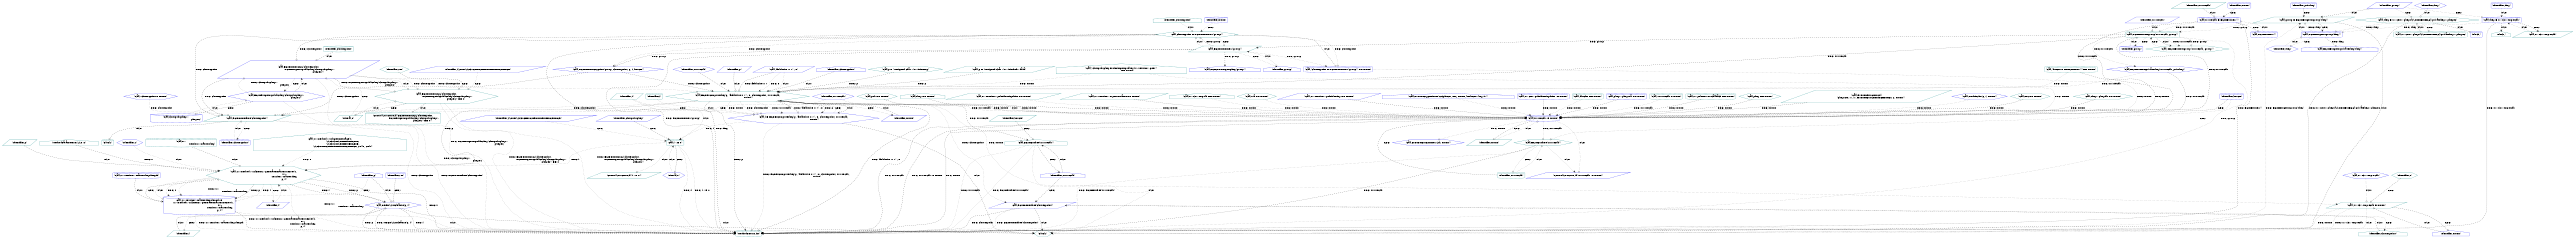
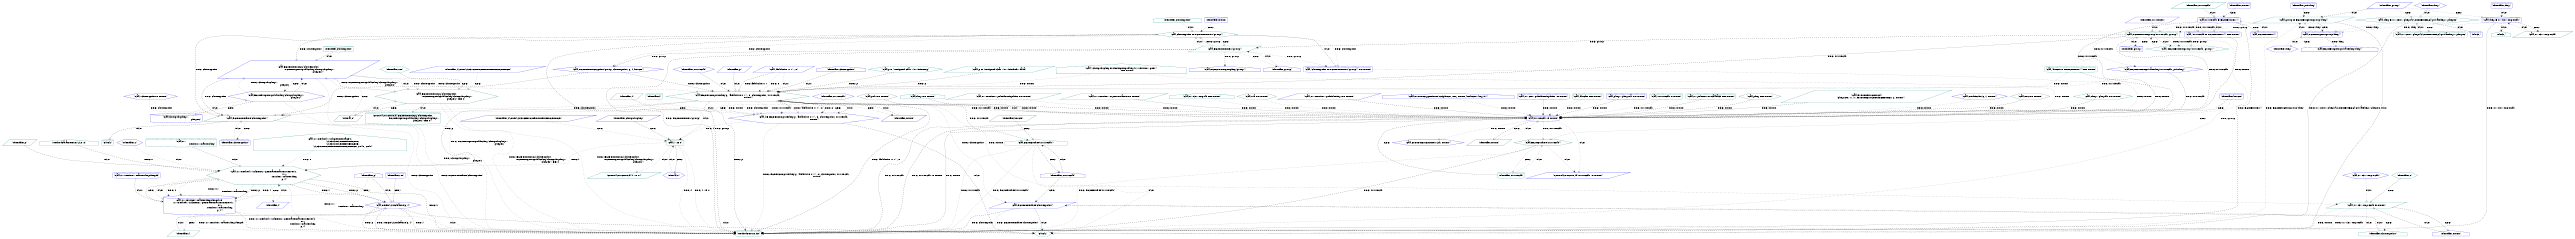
node "(Call,(srvr_ecdh = EC_KEY_new()) == NULL)": added
edge "(Call,EC_POINT_new(group))" -> "(MethodReturn,int)": label "DDG: tkey" -> "DDG: group"
